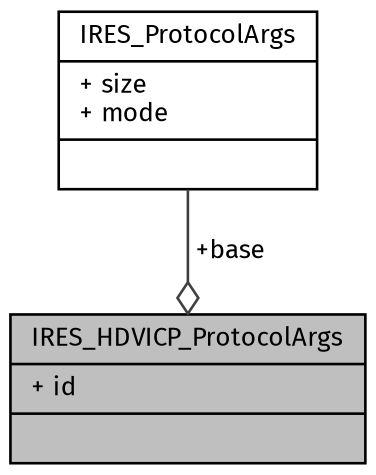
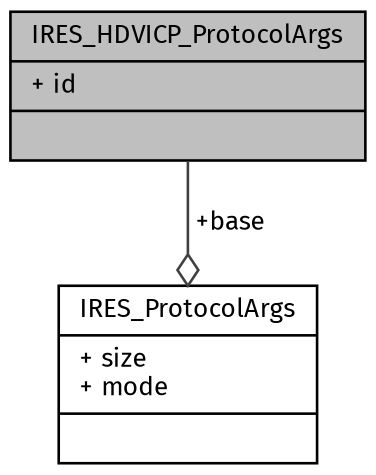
edge "IRES_ProtocolArgs" -> "IRES_HDVICP_ProtocolArgs": reversed
